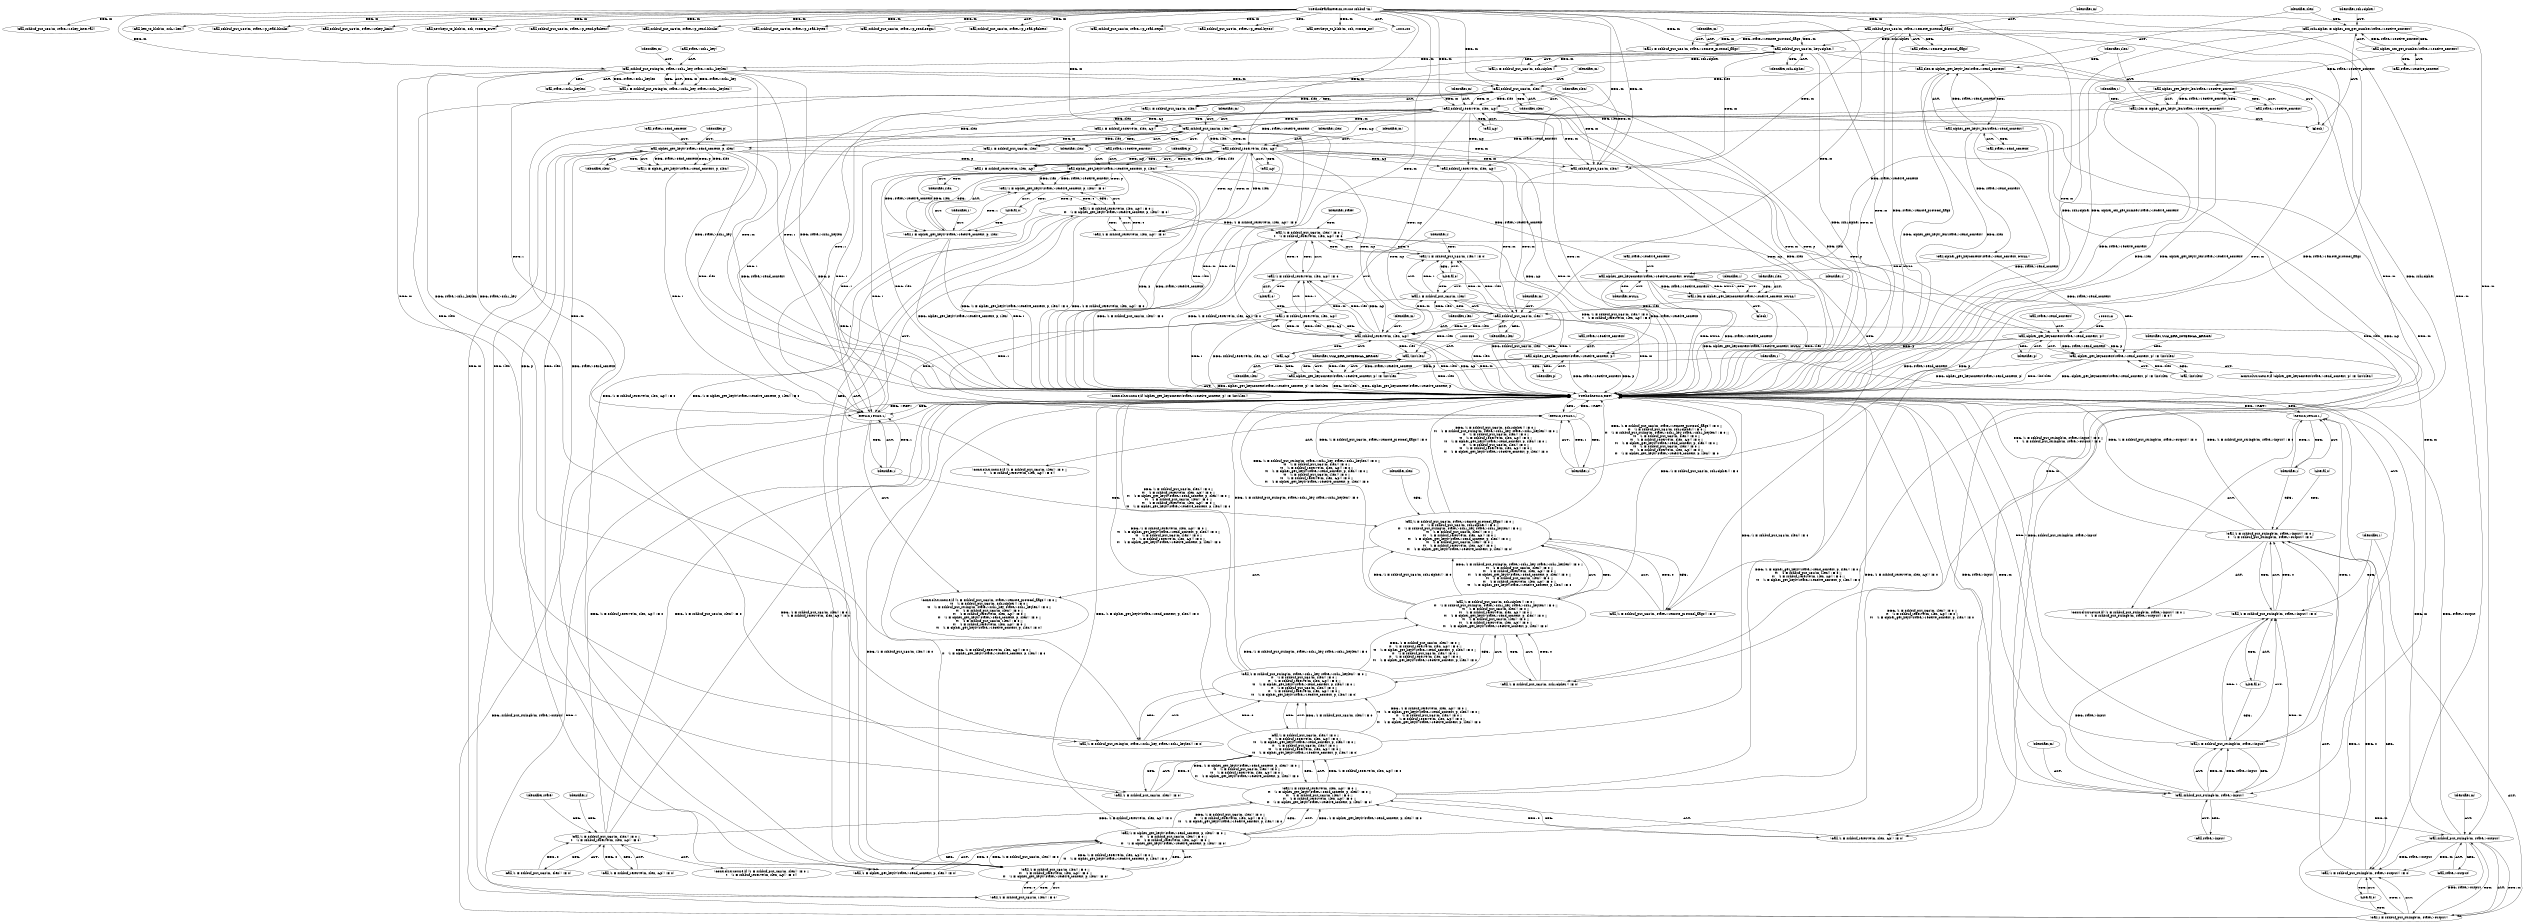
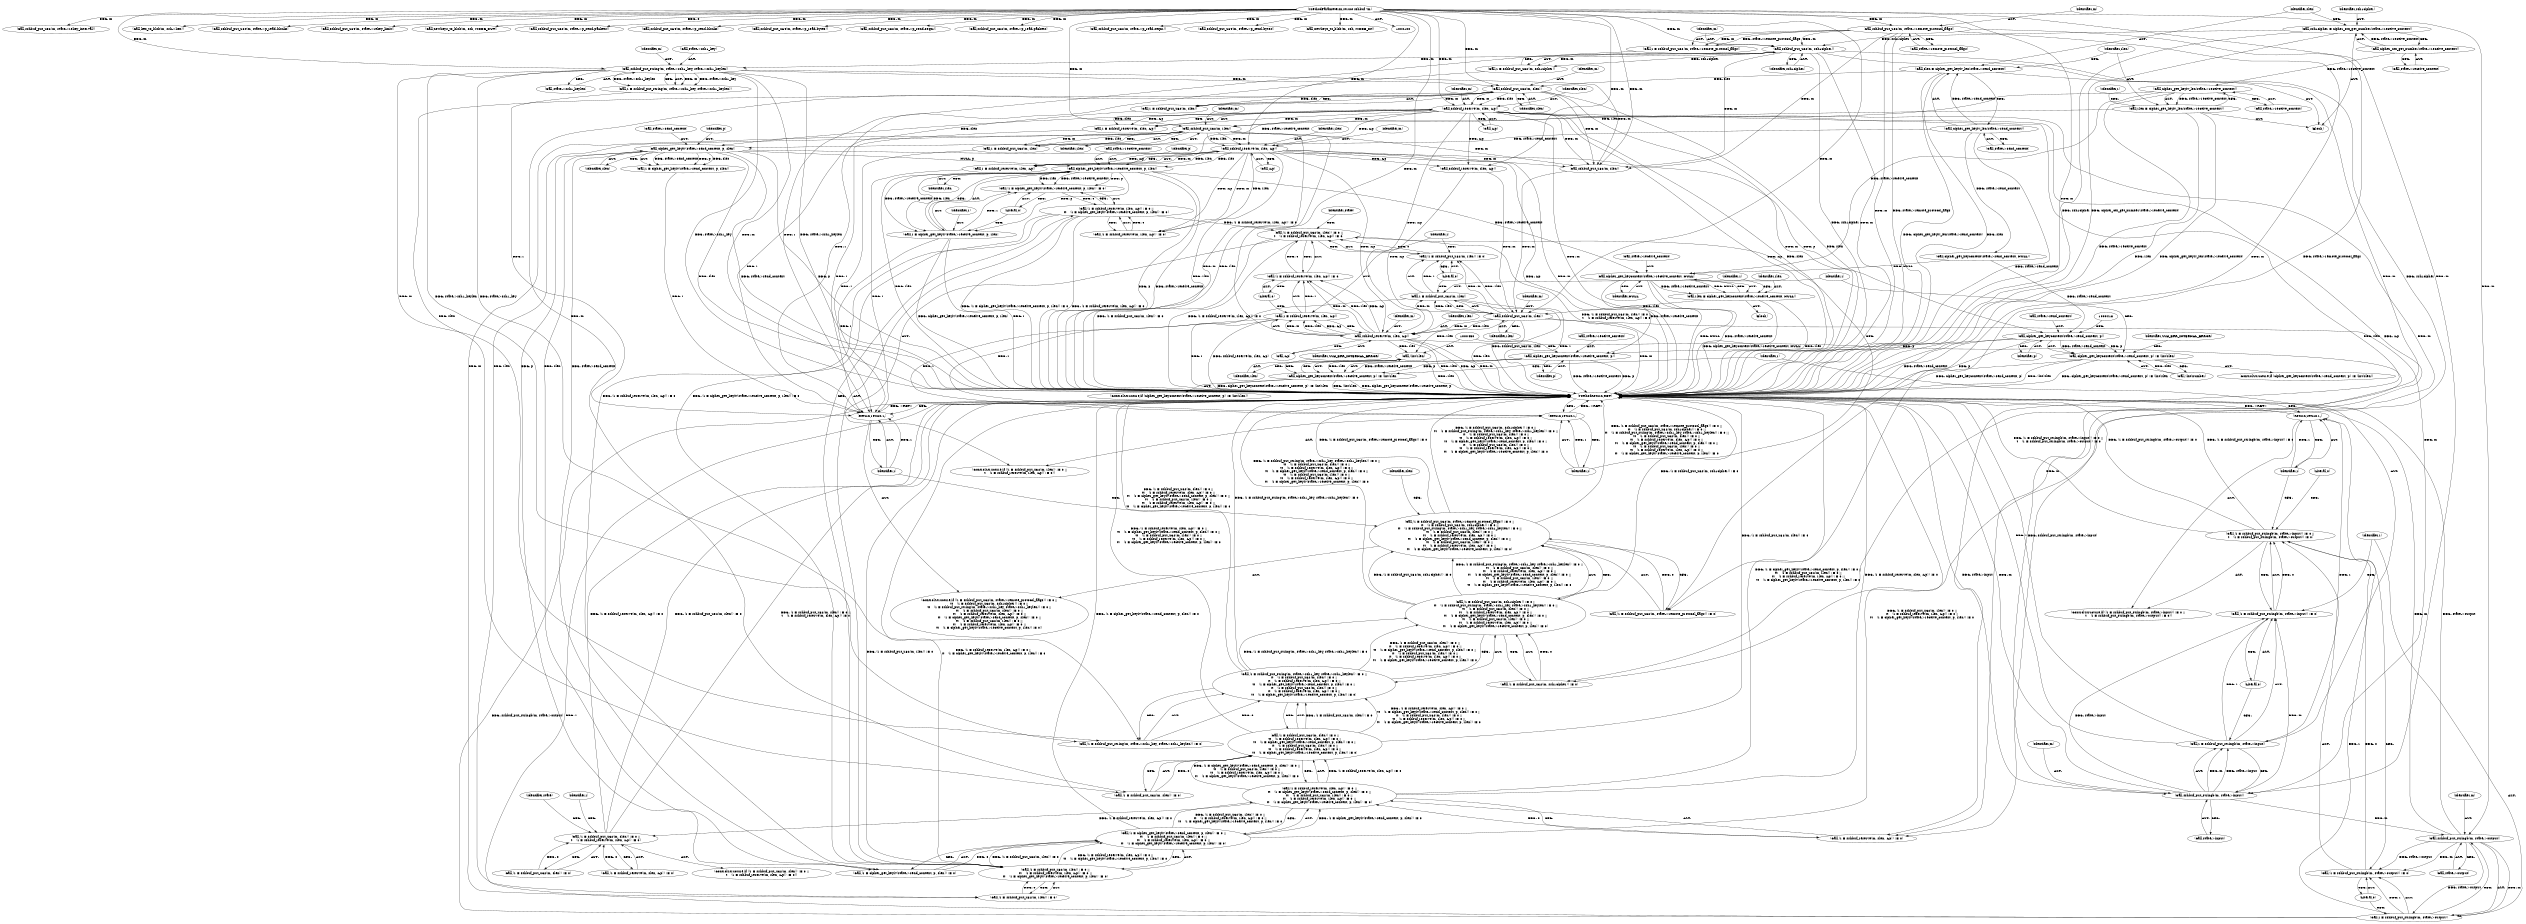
edge "(MethodParameterIn,struct sshbuf *m)" -> "(Call,newkeys_to_blob(m, ssh, MODE_OUT))": label "DDG: m" -> "DDG: 0"
edge "(MethodParameterIn,struct sshbuf *m)" -> "(Call,sshbuf_put_u32(m, state->p_send.seqnr))": label "AST: " -> "DDG: m"
edge "(MethodParameterIn,struct sshbuf *m)" -> "(Call,sshbuf_put_u64(m, state->p_send.bytes))": label "CFG: " -> "DDG: m"
edge "(MethodParameterIn,struct sshbuf *m)" -> "(Call,(r = sshbuf_put_stringb(m, state->output)) != 0)": now "(MethodParameterIn,struct sshbuf *m)" -> "(Call,sshbuf_put_stringb(m, state->input))"
node "(Call,sshbuf_put_u32(m, key1cipher))": label "(Call,sshbuf_put_u32(m, key1cipher))" -> "(Call,sshbuf_put_u32(m, ssh1cipher))"
edge "(Call,cipher_get_keyiv(state->send_context, p, slen))" -> "(Call,cipher_get_keyiv(state->receive_context, p, rlen))": label "DDG: p" -> "NULL: p"
edge "(Call,cipher_get_keyiv(state->receive_context, p, rlen))" -> "(Call,cipher_get_keycontext(state->send_context, p))": removed, label "DDG: p"
node "(Call,(int)slen)": label "(Call,(int)slen)" -> "(Call,(int)number)"
